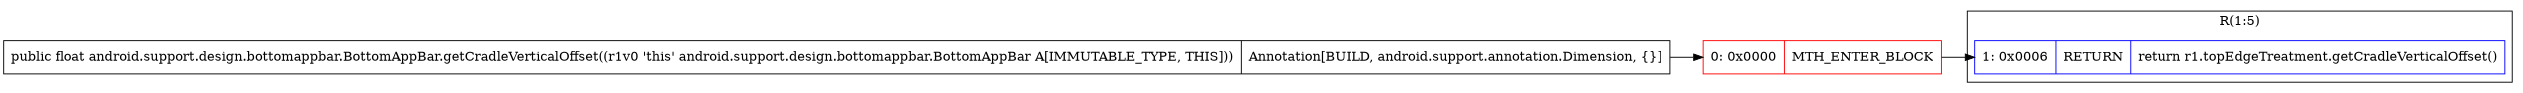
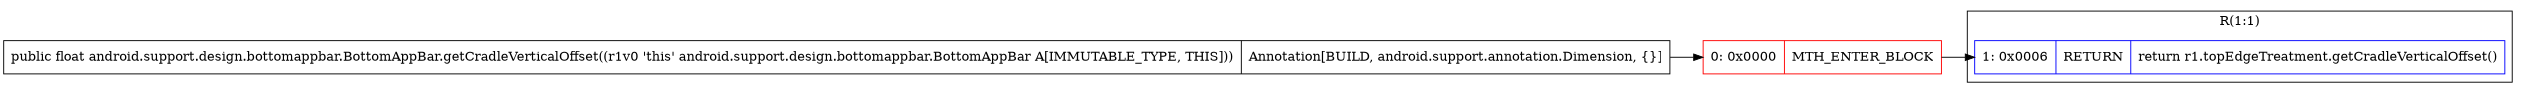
cluster "R(1:5)": label "R(1:5)" -> "R(1:1)"
